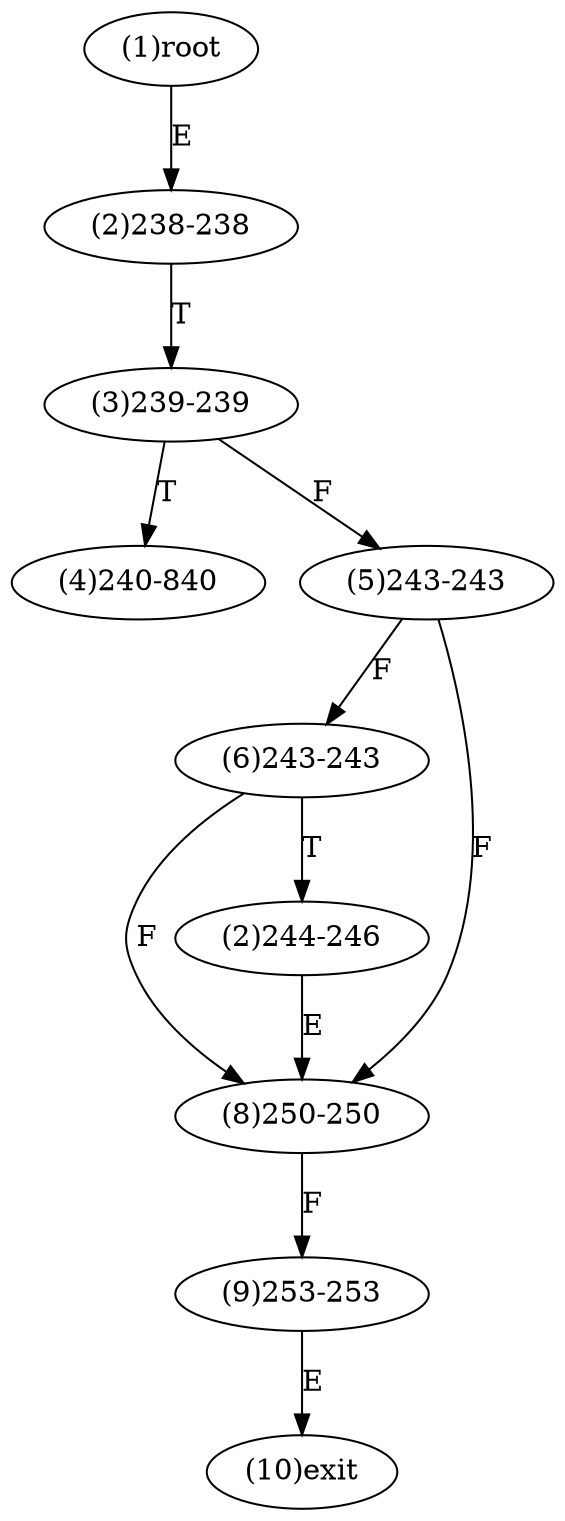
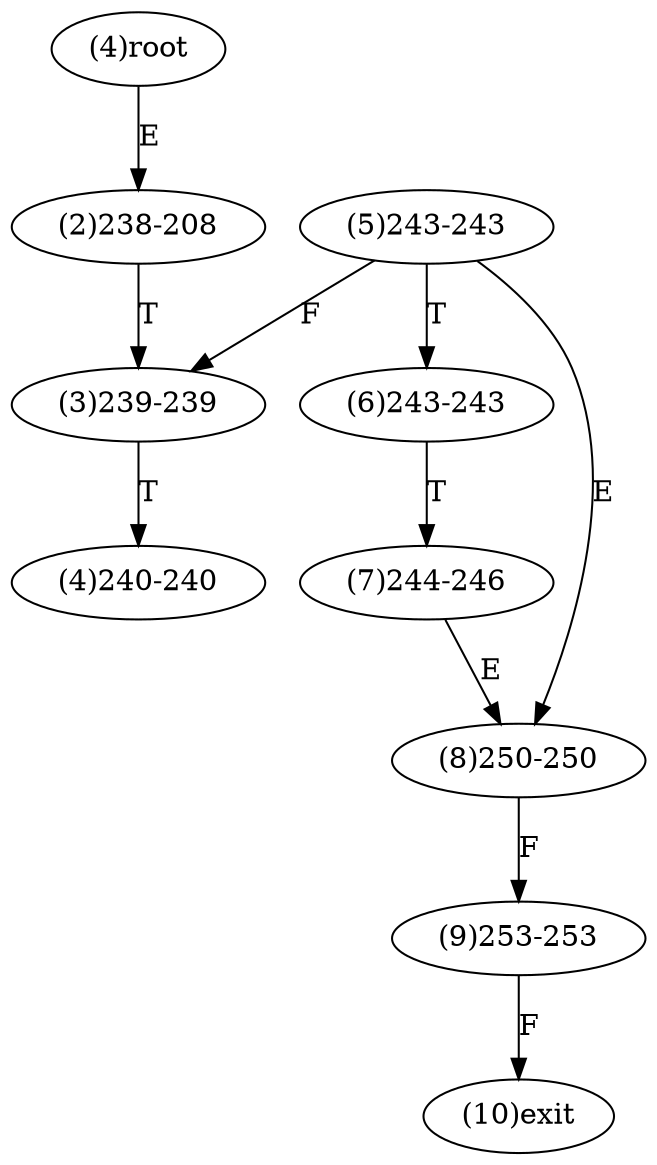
node "(1)root": label "(1)root" -> "(4)root"
node "(2)238-238": label "(2)238-238" -> "(2)238-208"
edge "(3)239-239" -> "(5)243-243": reversed
node "(4)240-840": label "(4)240-840" -> "(4)240-240"
edge "(5)243-243" -> "(6)243-243": label "F" -> "T"
edge "(5)243-243" -> "(8)250-250": label "F" -> "E"
edge "(6)243-243" -> "(8)250-250": removed, label "F"
node "(2)244-246": label "(2)244-246" -> "(7)244-246"
edge "(9)253-253" -> "(10)exit": label "E" -> "F"
